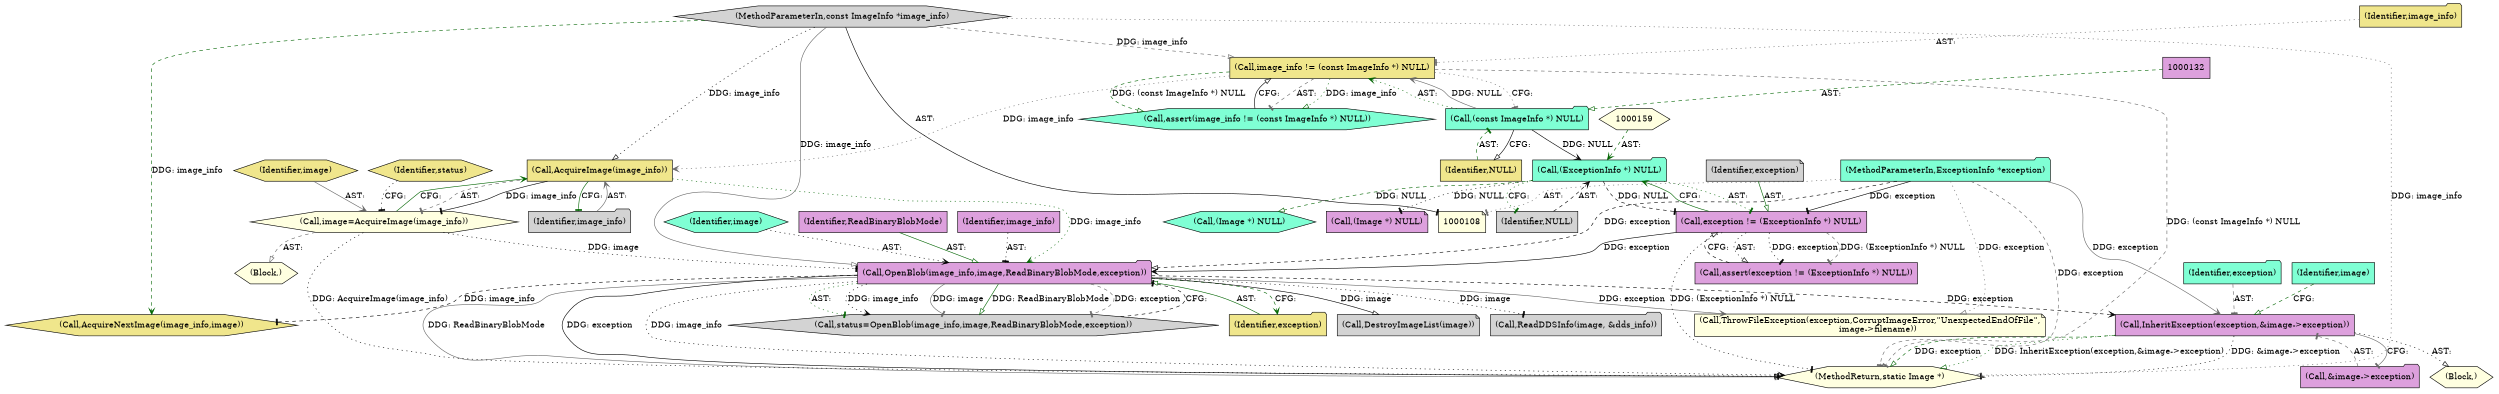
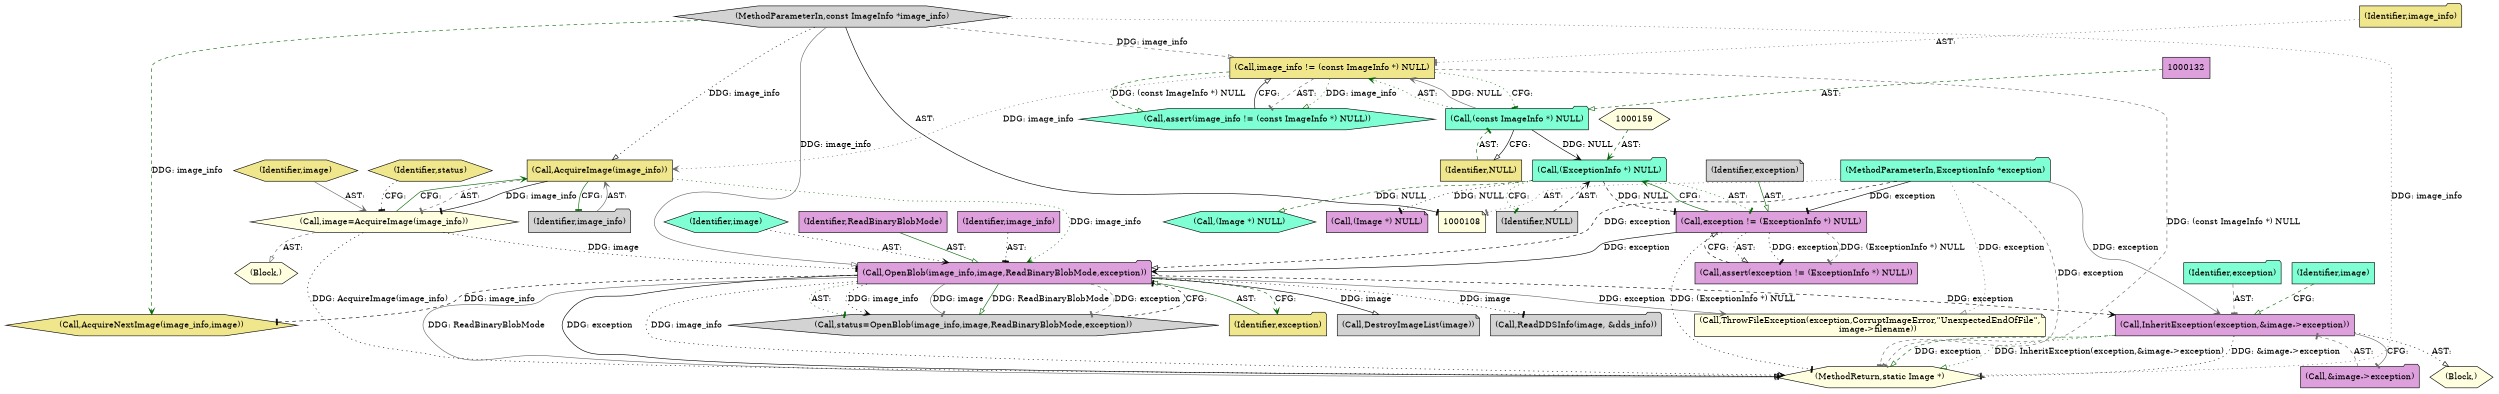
edge "(Call,image_info != (const ImageInfo *) NULL)" -> "(Call,(const ImageInfo *) NULL)": color gray40 -> darkgreen
